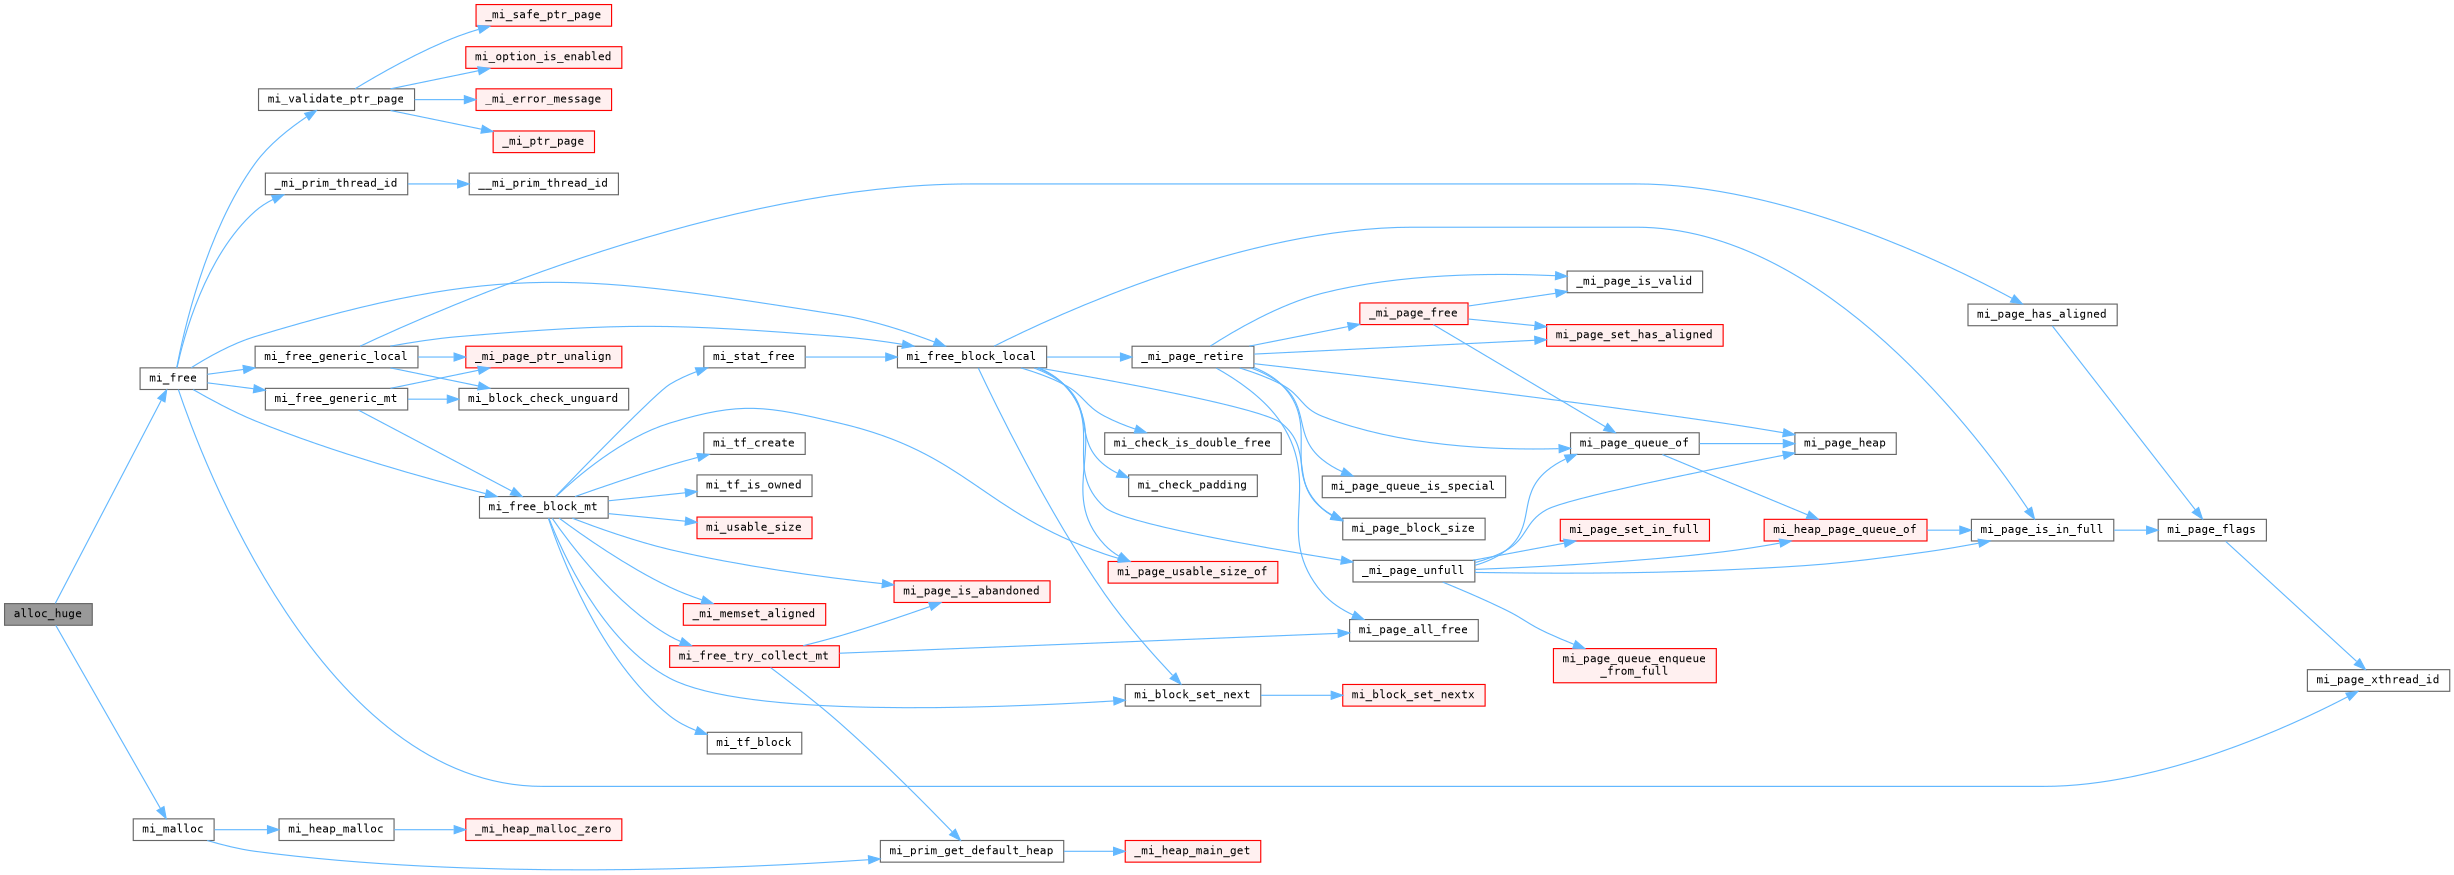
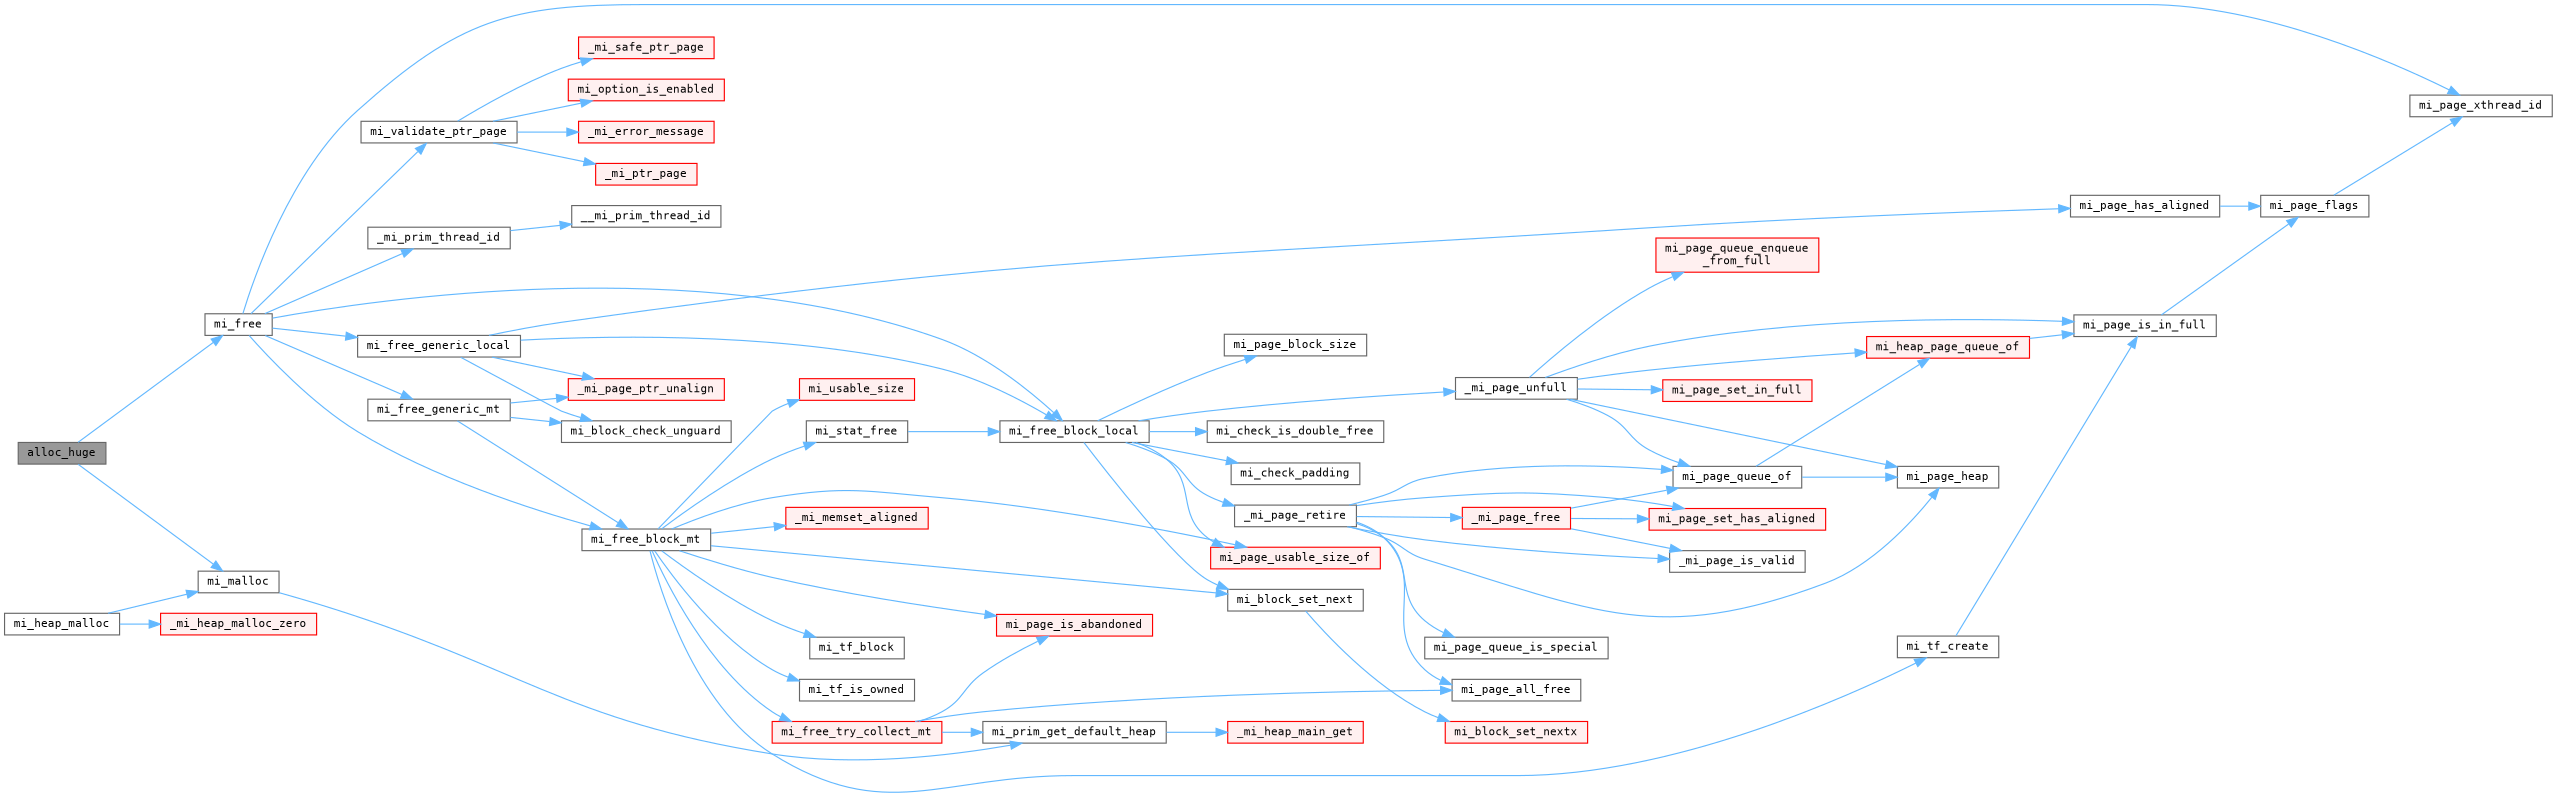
edge "mi_free_block_local" -> "mi_page_is_in_full": now "mi_tf_create" -> "mi_page_is_in_full"
edge "_mi_page_retire" -> "mi_page_block_size": removed
edge "mi_malloc" -> "mi_heap_malloc": reversed
